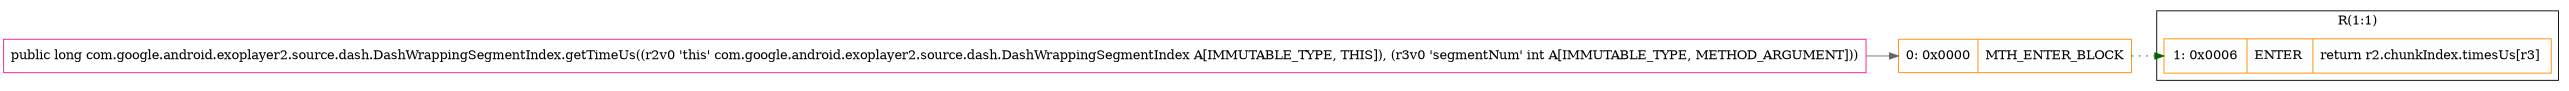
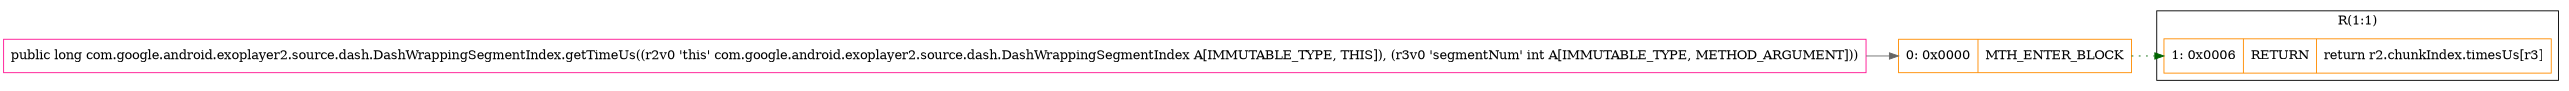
node "1: 0x0006": text "ENTER" -> "RETURN"
